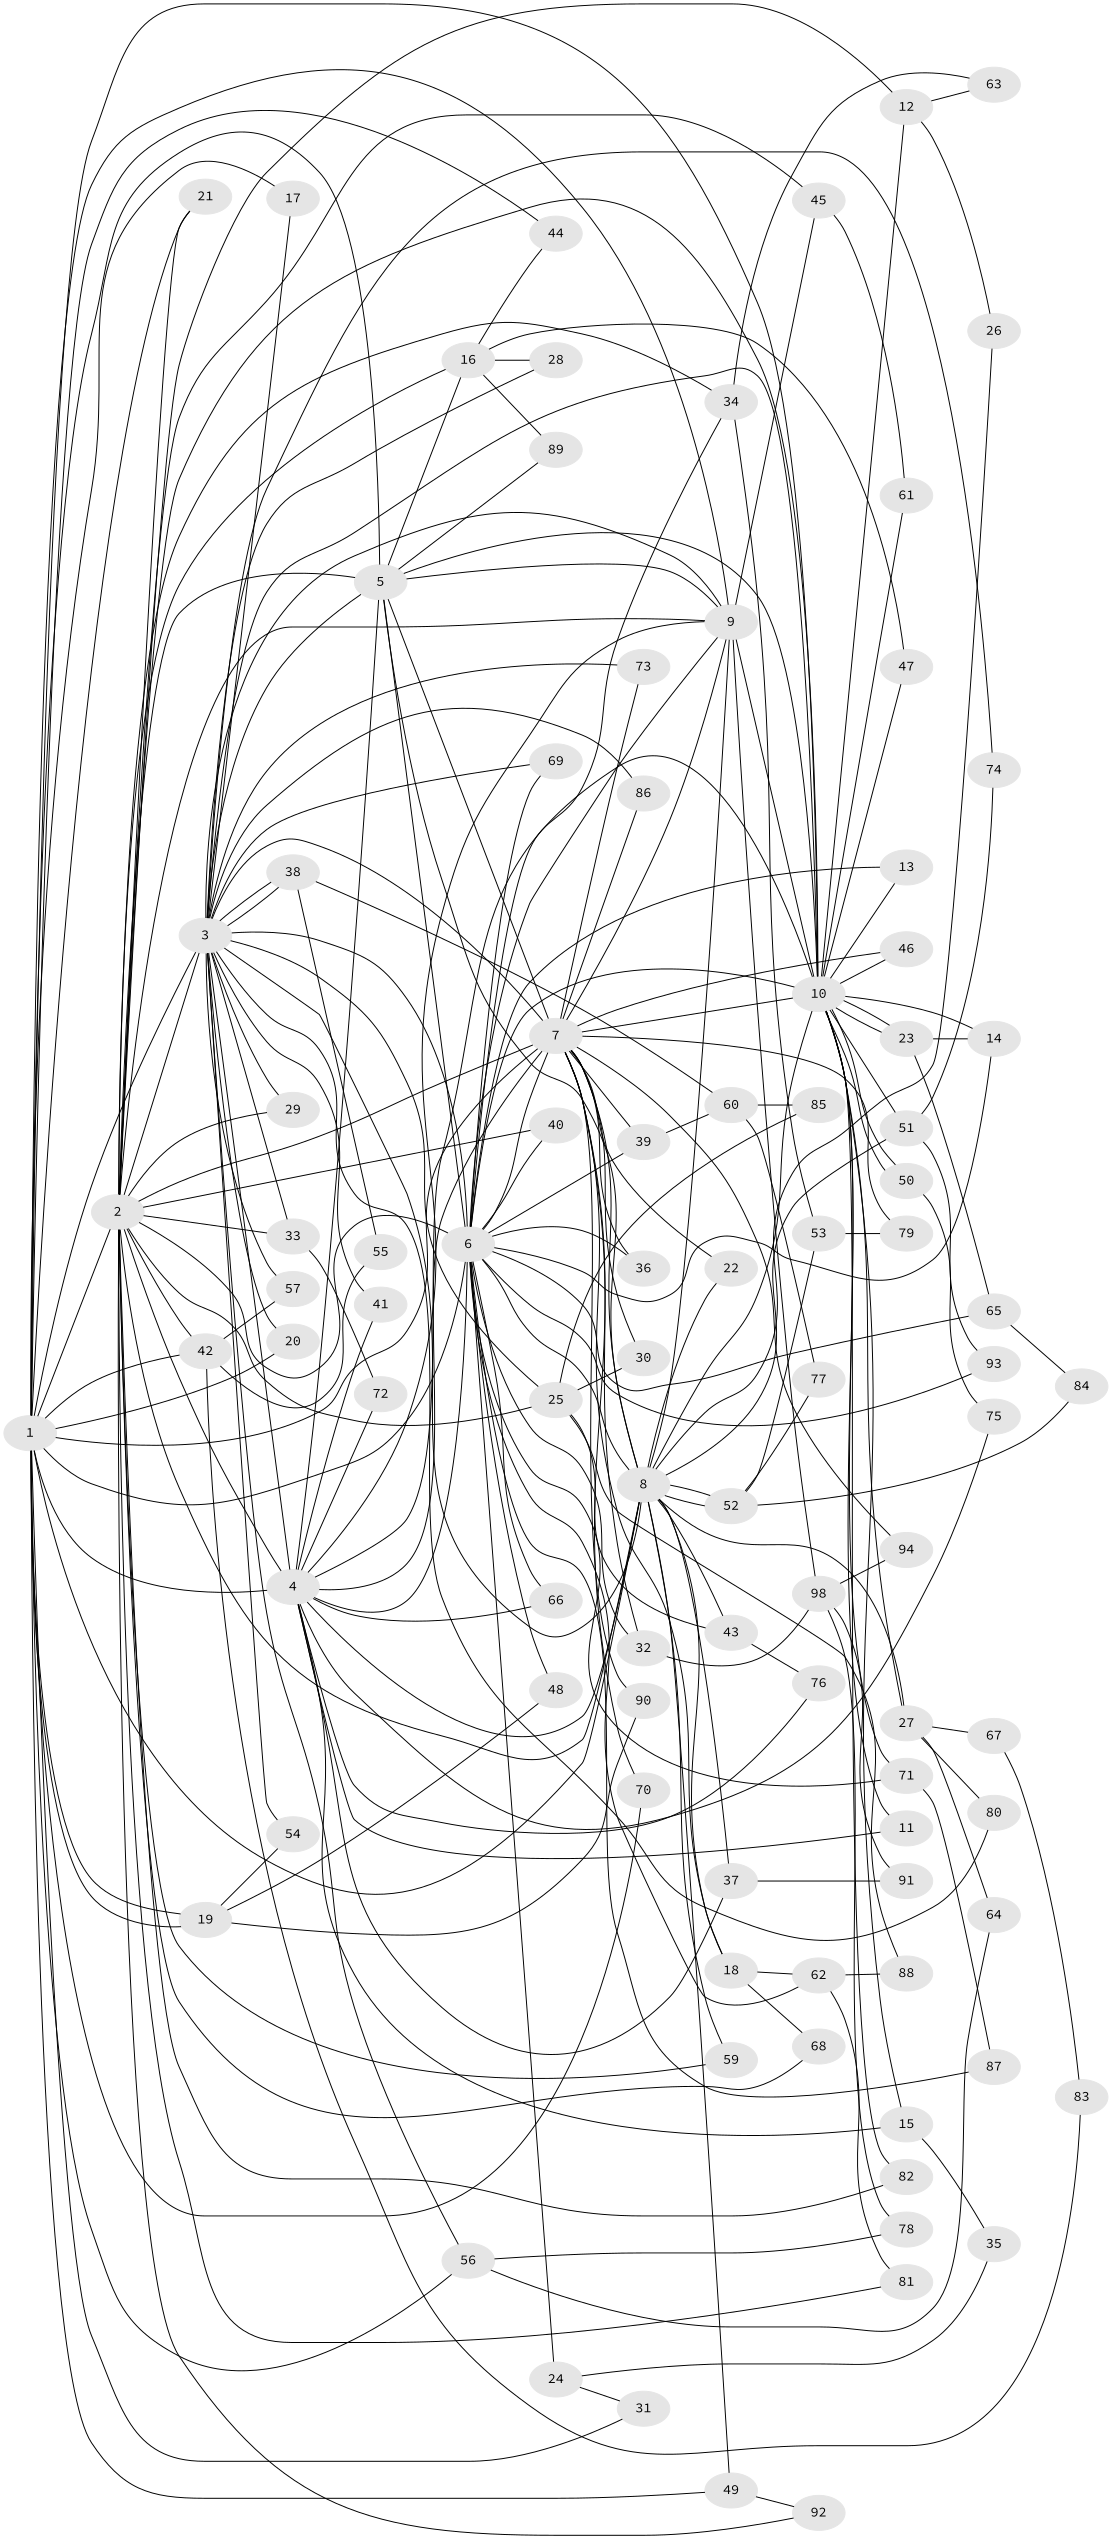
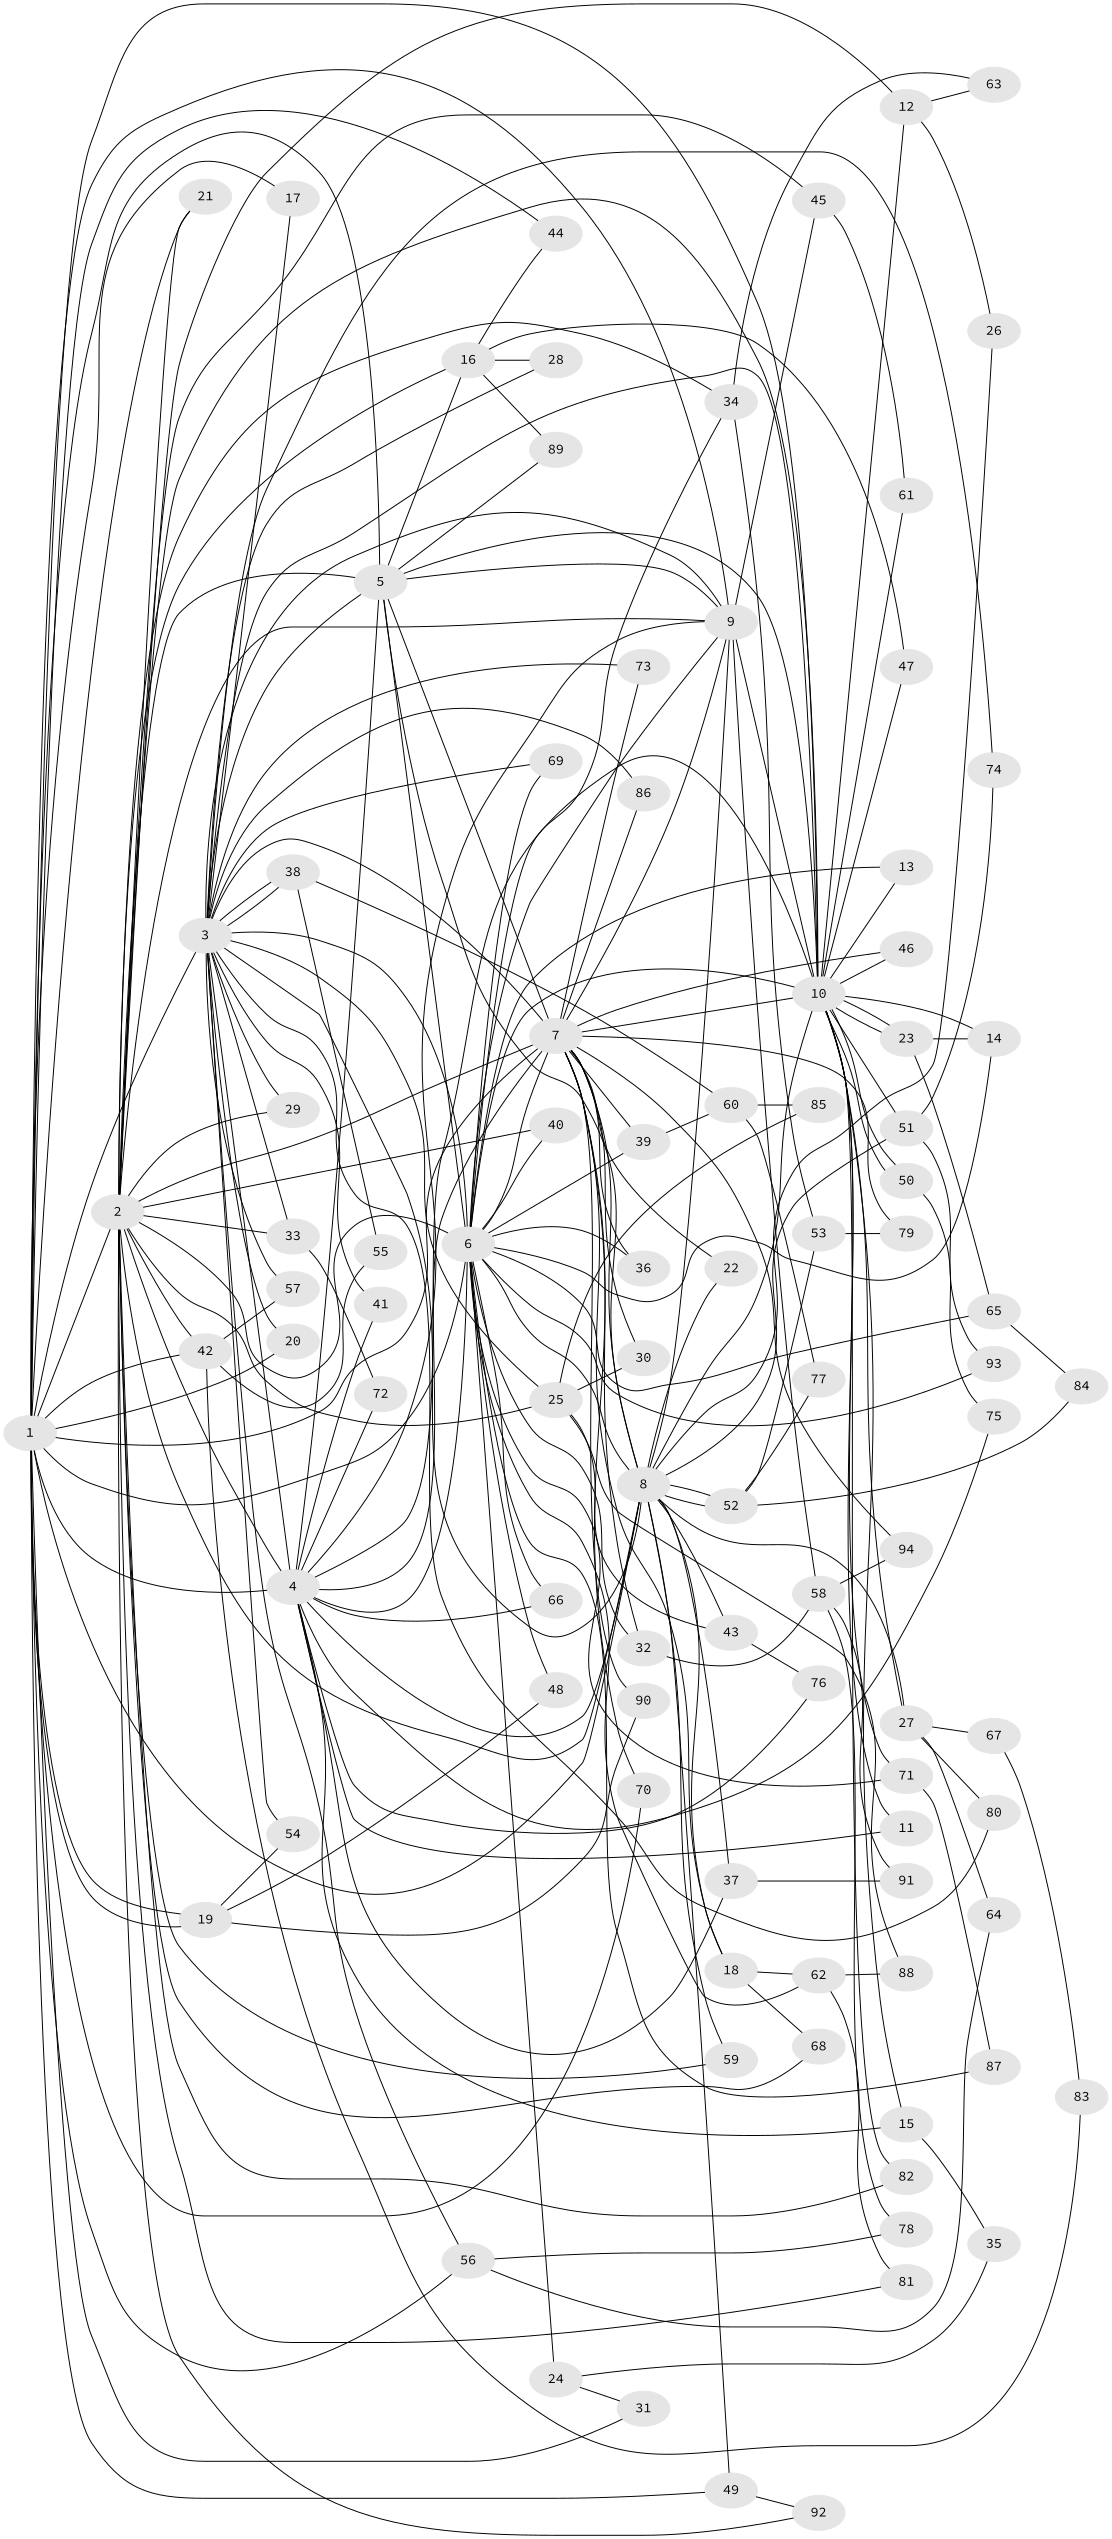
edge "3" -- "2": removed
node "98": label "98" -> "58"
